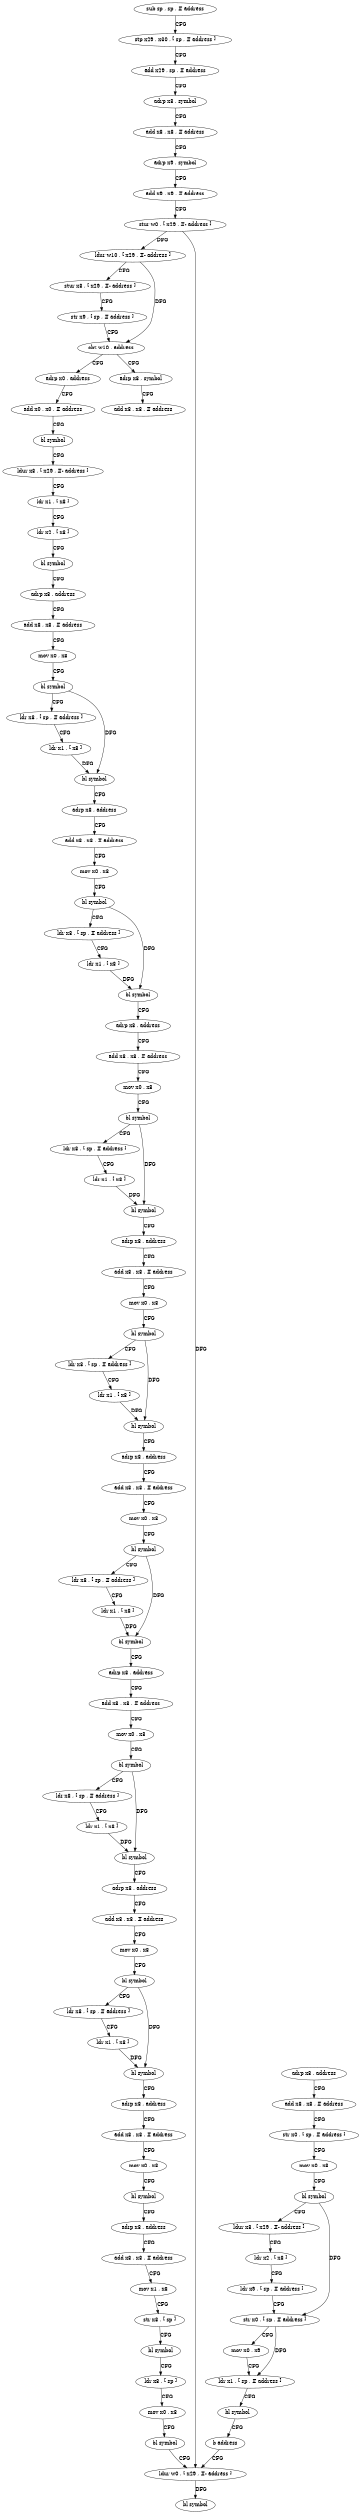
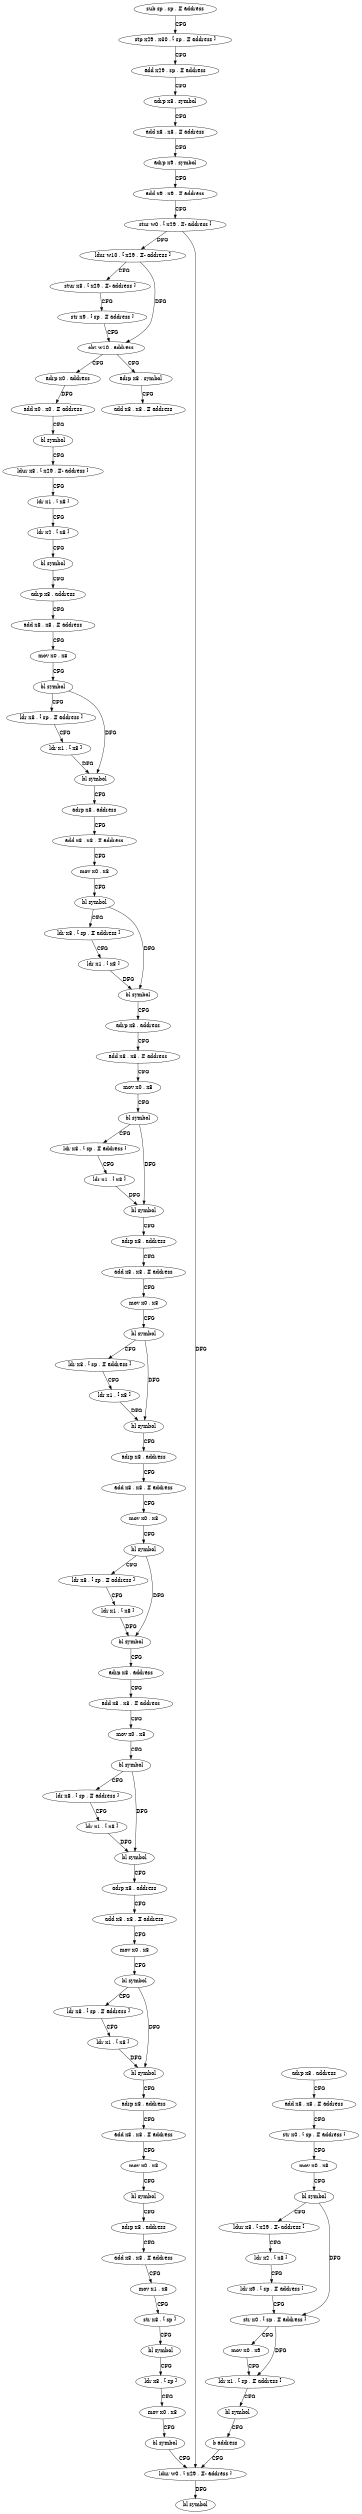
edge "adrp x0 , address" -> "add x0 , x0 , # address": label "CFG" -> "DFG"
